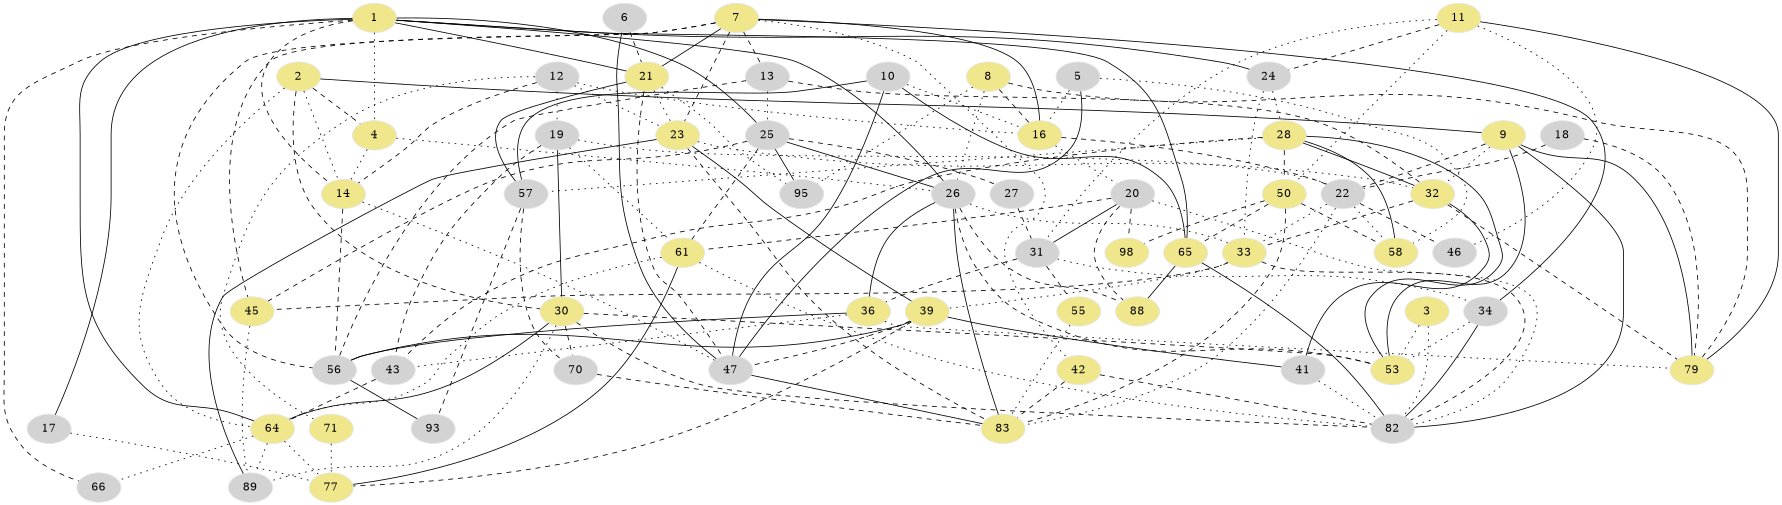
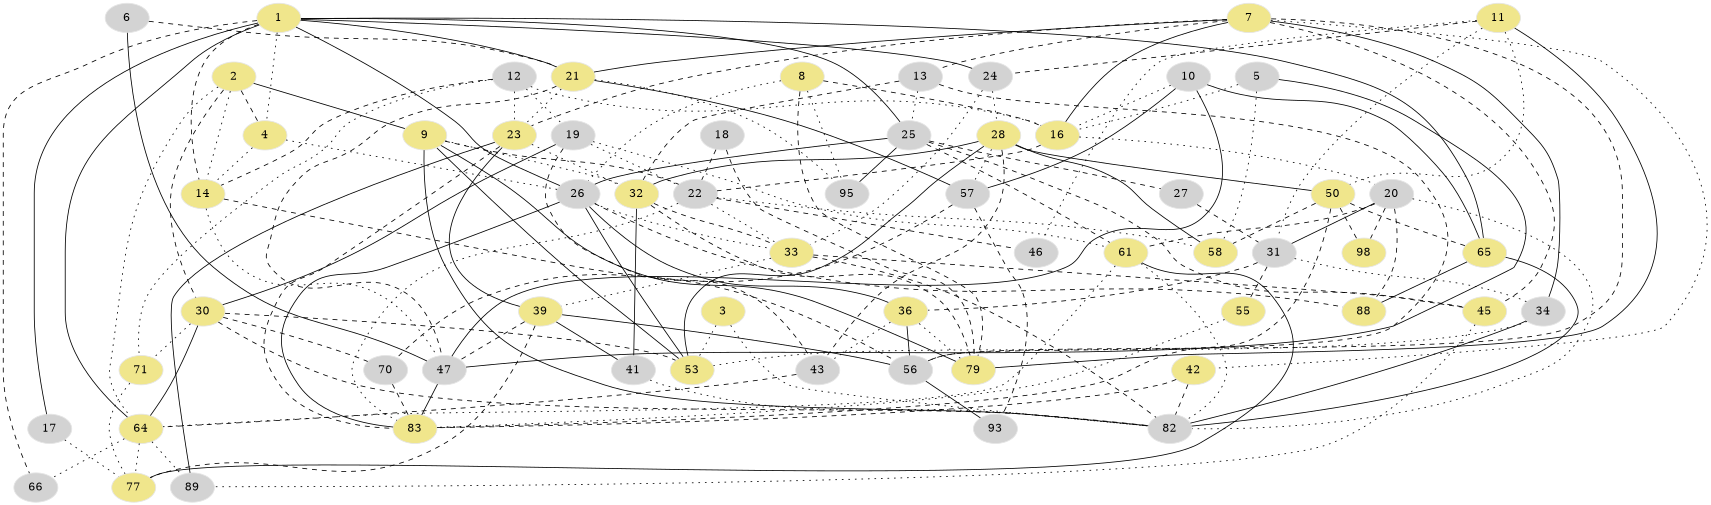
edge "28" -- "50": style dashed -> solid
edge "26" -- "53": style dashed -> solid
edge "30" -- "89": now "30" -- "71"
